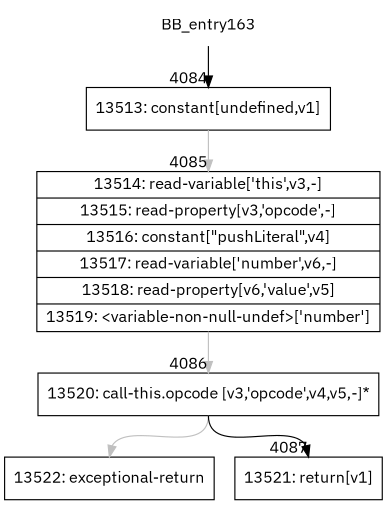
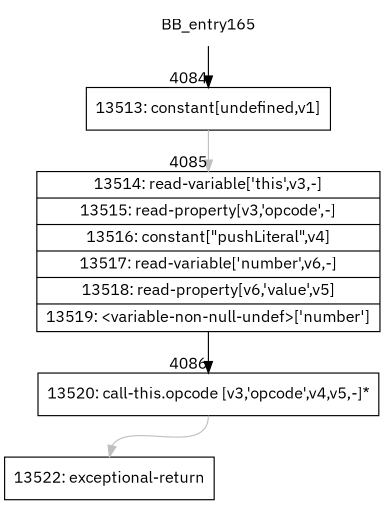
node "BB_entry163": label "BB_entry163" -> "BB_entry165"
edge "13514: read-variable['this',v3,-]" -> "13520: call-this.opcode [v3,'opcode',v4,v5,-]*": color gray -> black
node "13521: return[v1]": removed
